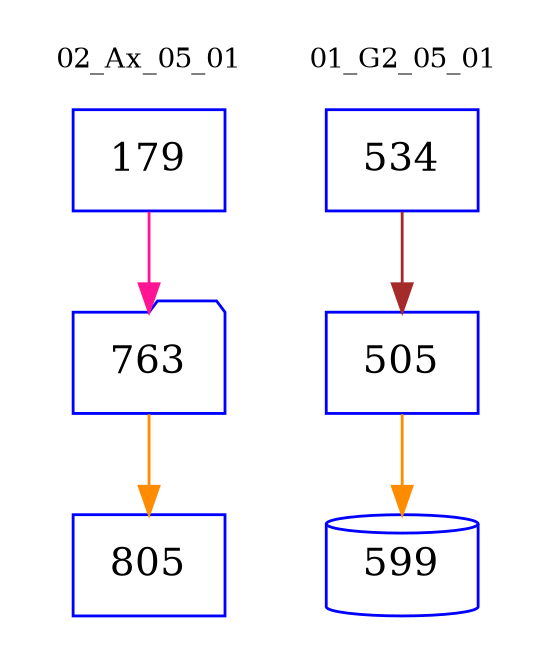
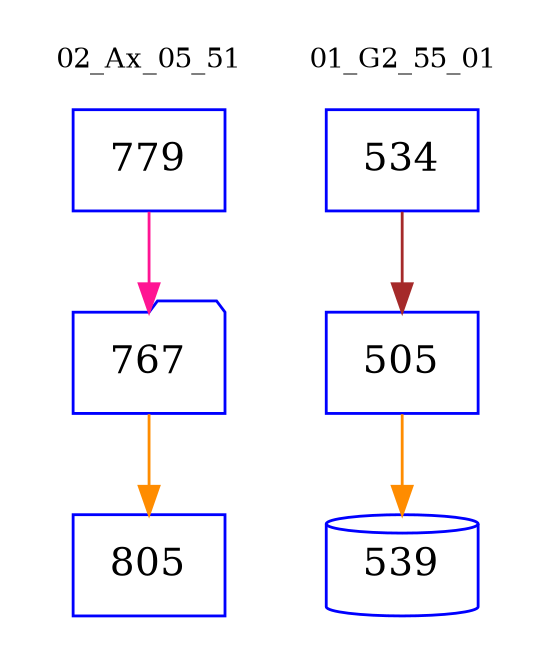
cluster "02_Ax_05_01": label "02_Ax_05_01" -> "02_Ax_05_51"
cluster "01_G2_05_01": label "01_G2_05_01" -> "01_G2_55_01"
node "179": label "179" -> "779"
node "763": label "763" -> "767"
node "599": label "599" -> "539"
